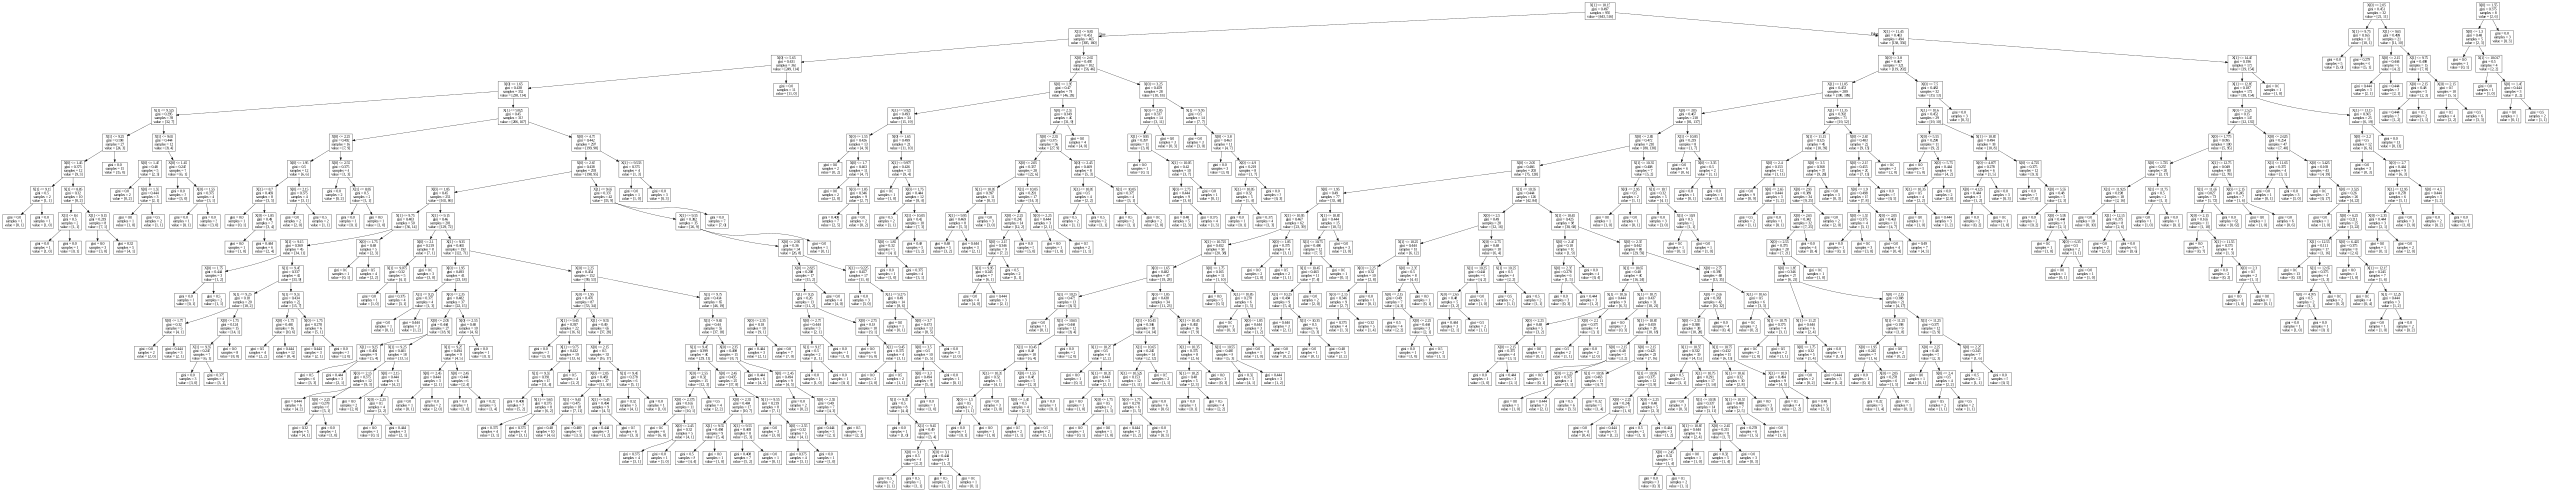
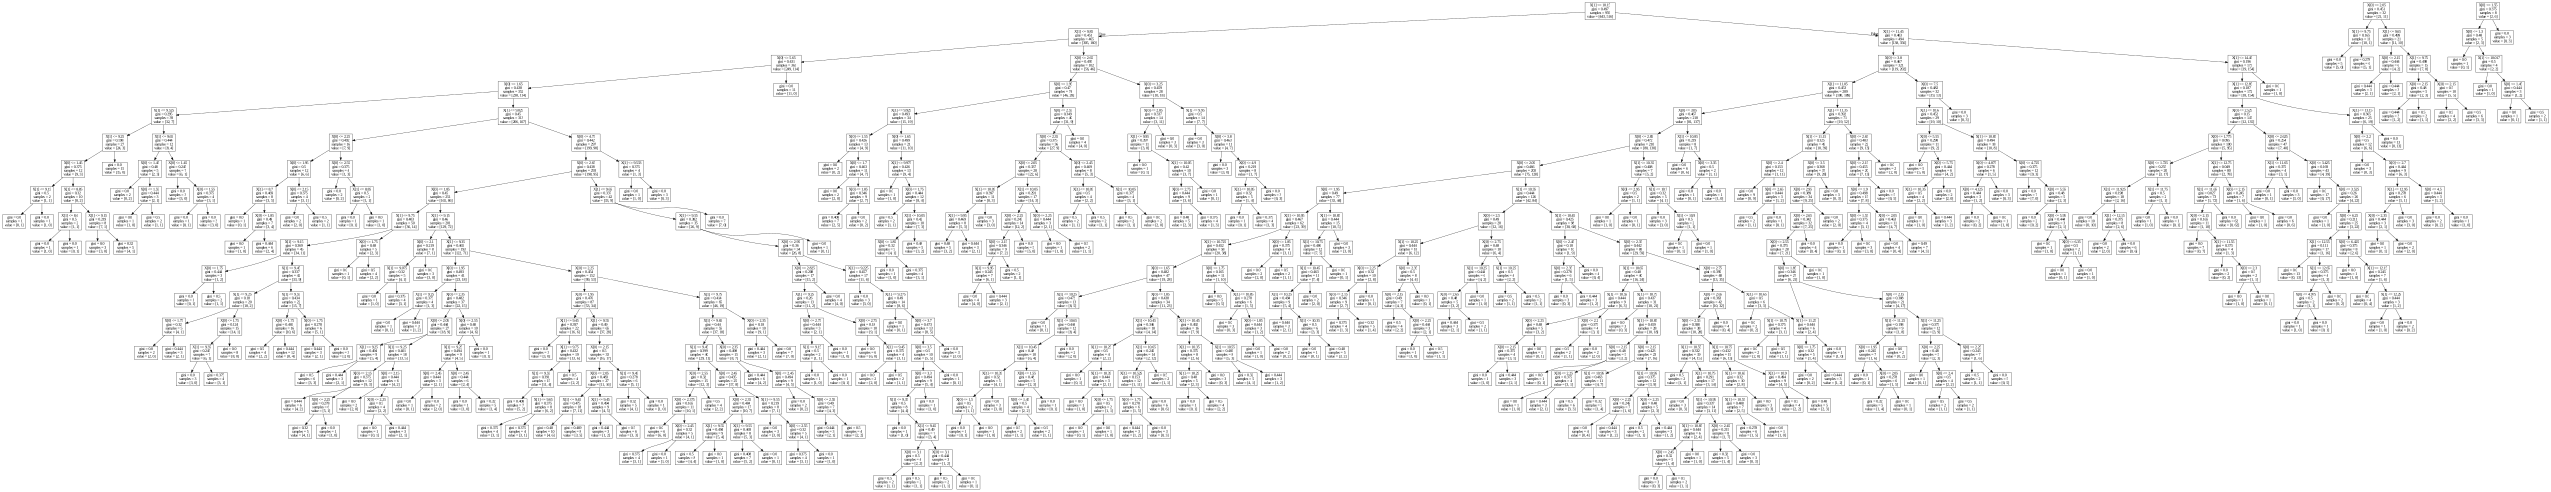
edge "X[1] <= 9.65 gini = 0.444 samples = 12 value = [8, 4]" -> "X[0] <= 1.45 gini = 0.48 samples = 5 value = [2, 3]": added
edge "X[1] <= 10.65 gini = 0.5 samples = 6 value = [3, 3]" -> "X[1] <= 10.75 gini = 0.375 samples = 4 value = [3, 1]": now "X[1] <= 10.65 gini = 0.5 samples = 6 value = [3, 3]" -> "X[1] <= 11.25 gini = 0.444 samples = 6 value = [2, 4]"
edge "X[1] <= 9.75 gini = 0.414 samples = 65 value = [46, 19]" -> "X[0] <= 2.35 gini = 0.18 samples = 10 value = [9, 1]": added
